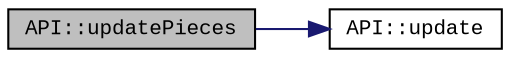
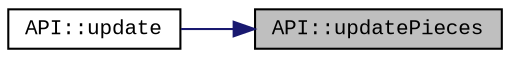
edge "API::updatePieces" -> "API::update": reversed
